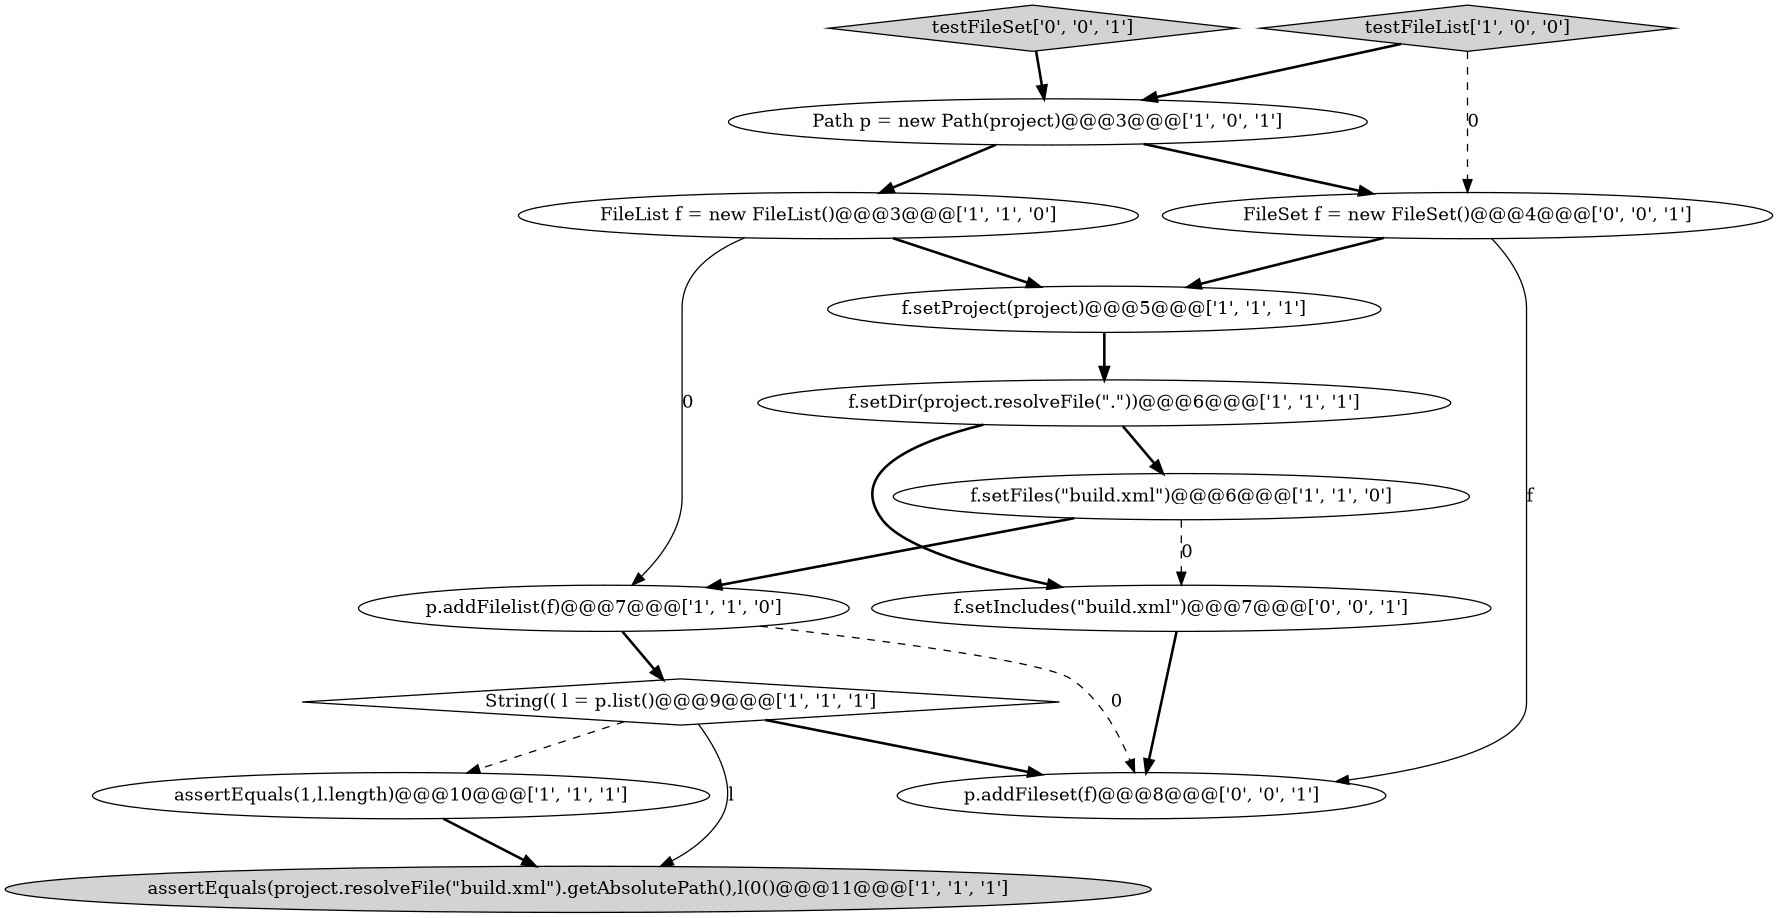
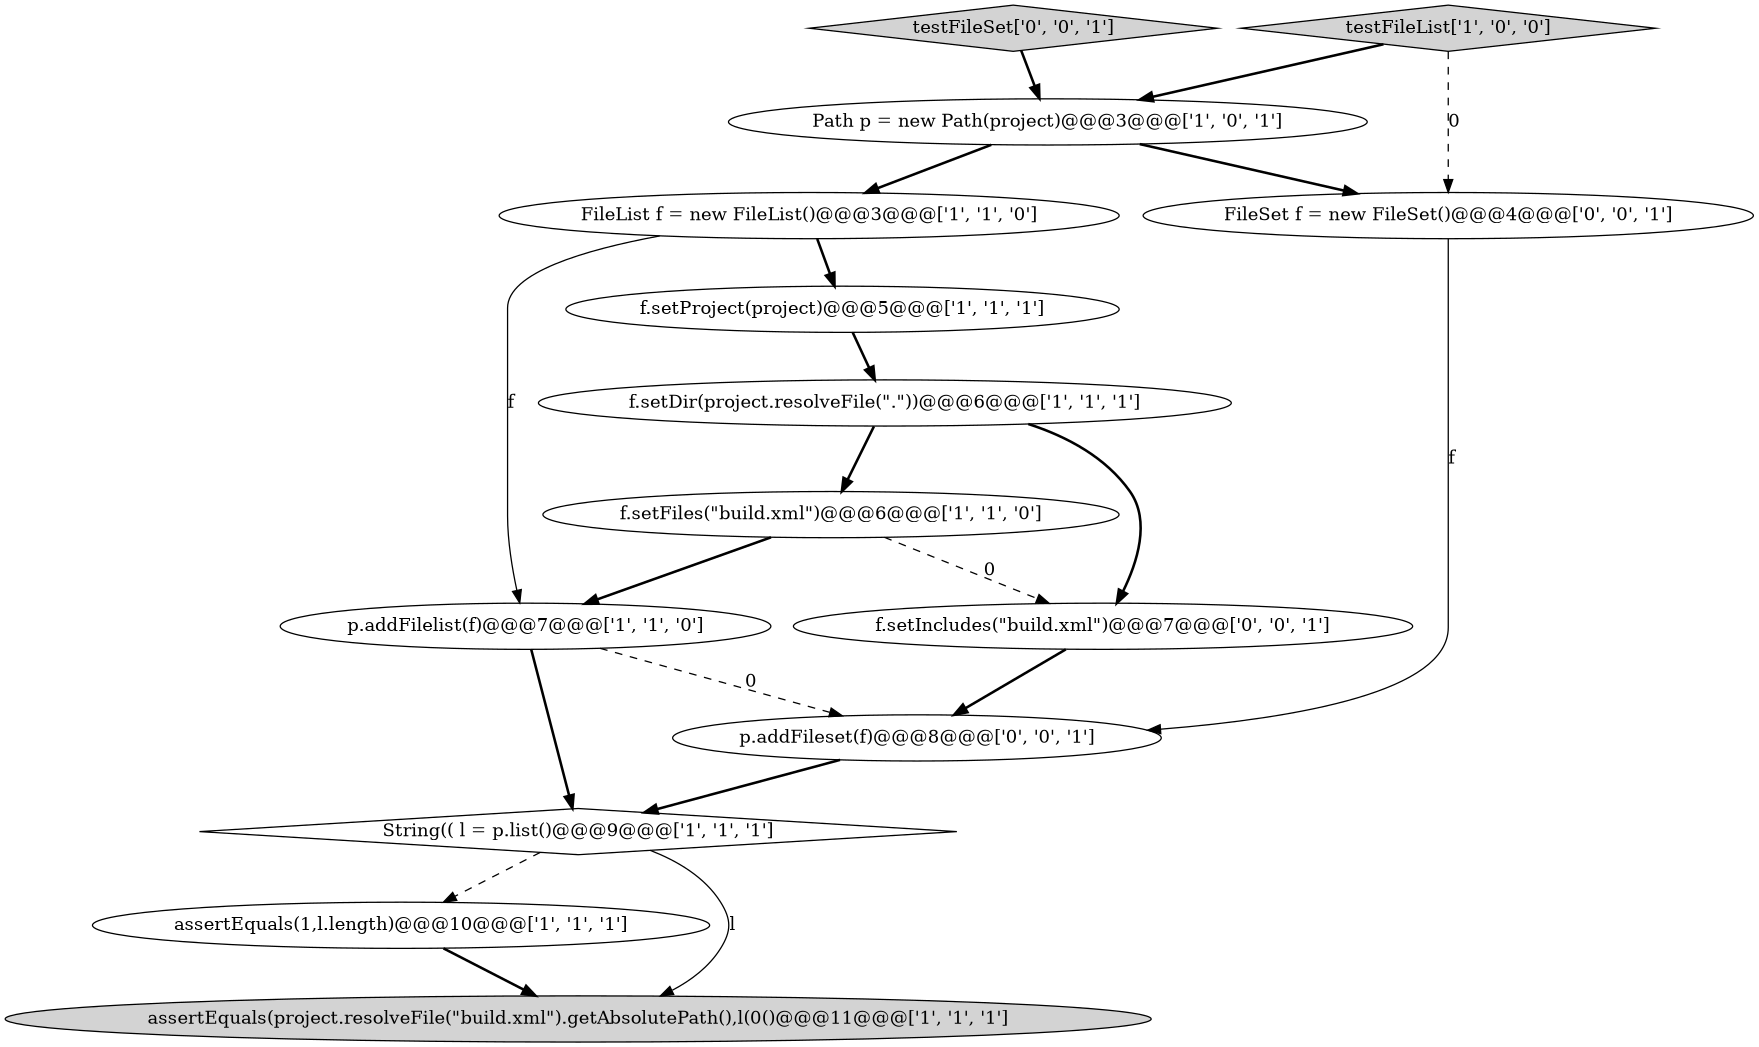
edge "FileSet f = new FileSet()@@@4@@@['0', '0', '1']" -> "f.setProject(project)@@@5@@@['1', '1', '1']": removed
edge "FileList f = new FileList()@@@3@@@['1', '1', '0']" -> "p.addFilelist(f)@@@7@@@['1', '1', '0']": label "0" -> "f"
edge "String(( l = p.list()@@@9@@@['1', '1', '1']" -> "p.addFileset(f)@@@8@@@['0', '0', '1']": reversed
